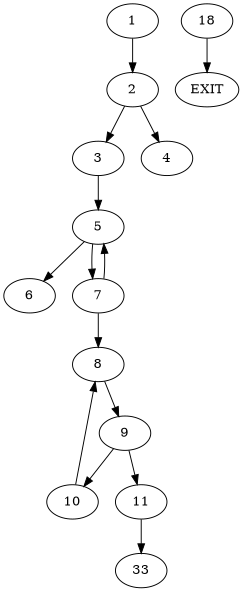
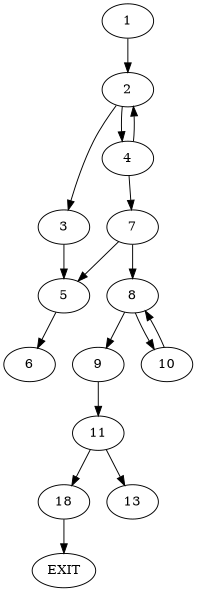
edge "4" -> "2": added
edge "5" -> "7": now "4" -> "7"
edge "11" -> "18": added
edge "9" -> "10": now "8" -> "10"
node "33": label "33" -> "13"
